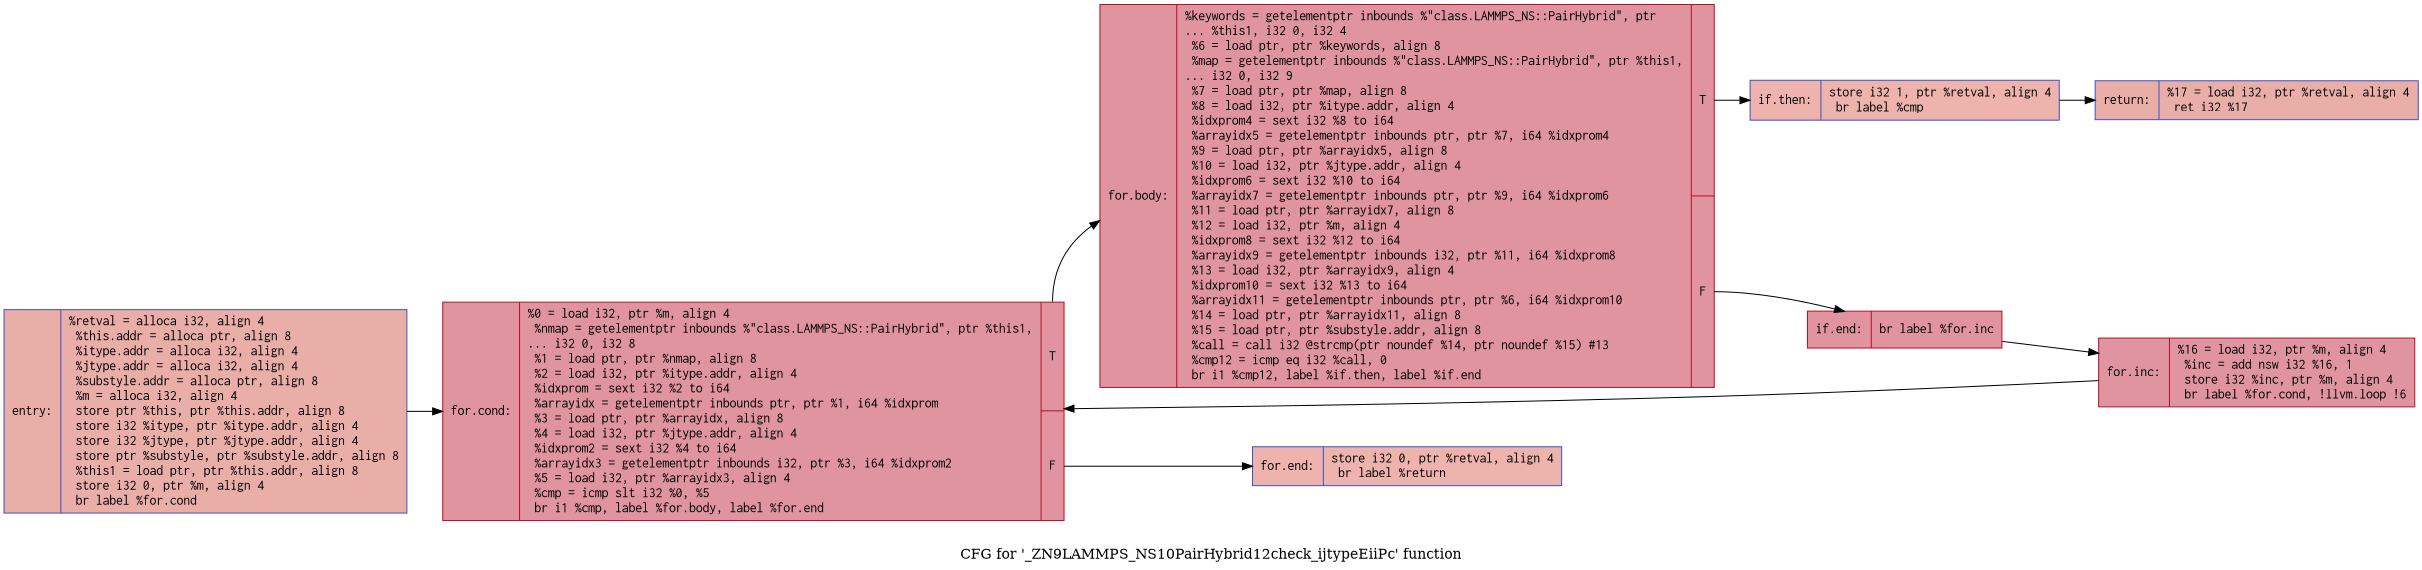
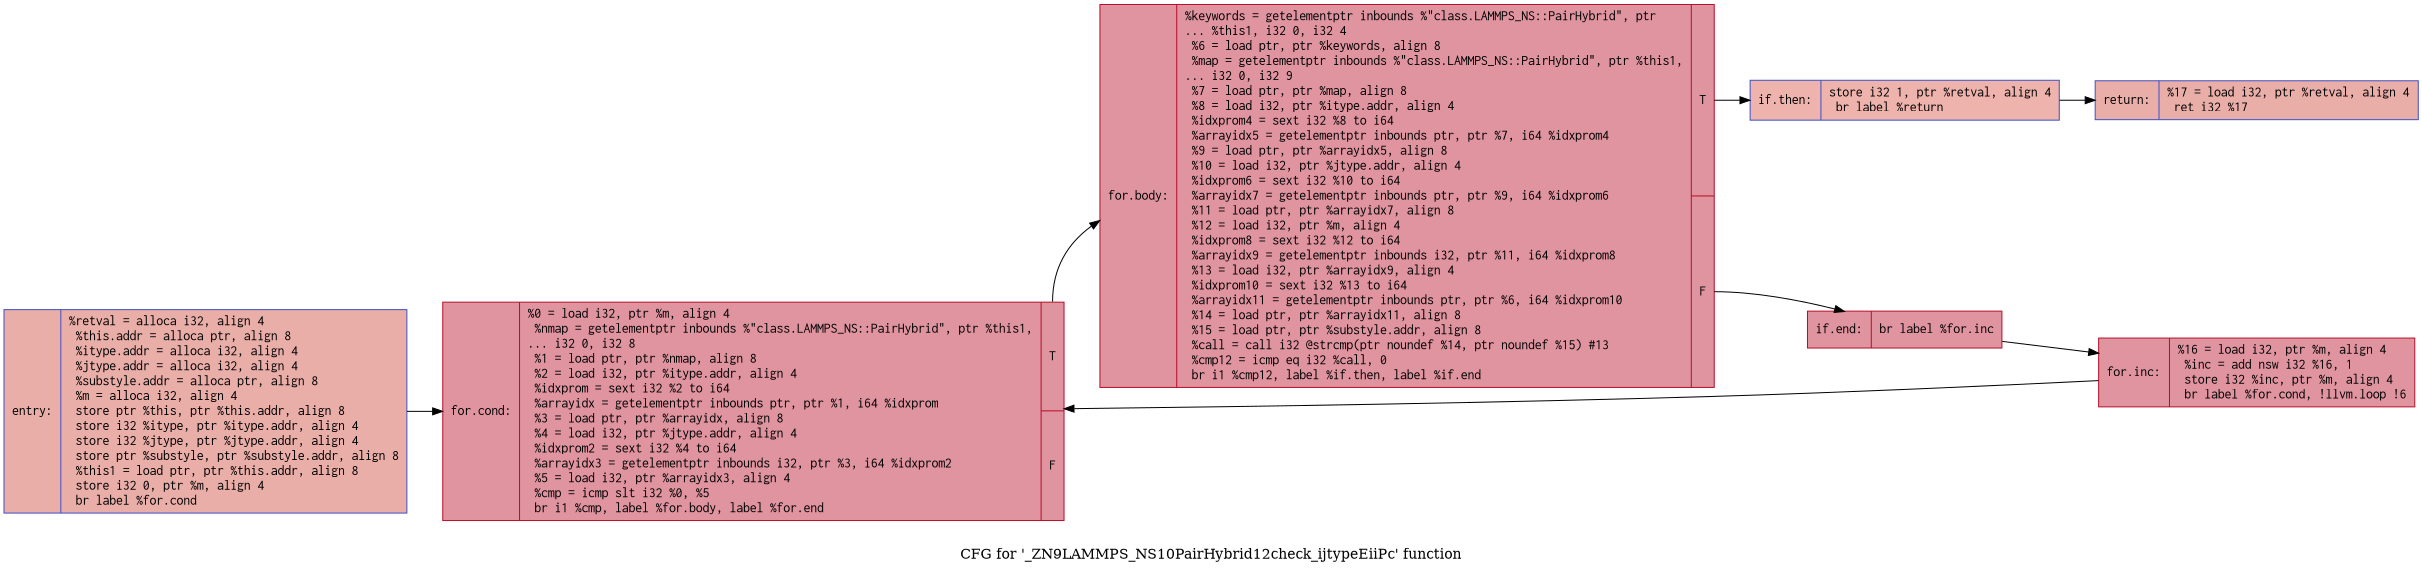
node "if.then:": text "br label %cmp" -> "br label %return"
node "for.end:": removed
